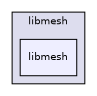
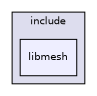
cluster "libmesh": label "libmesh" -> "include"
